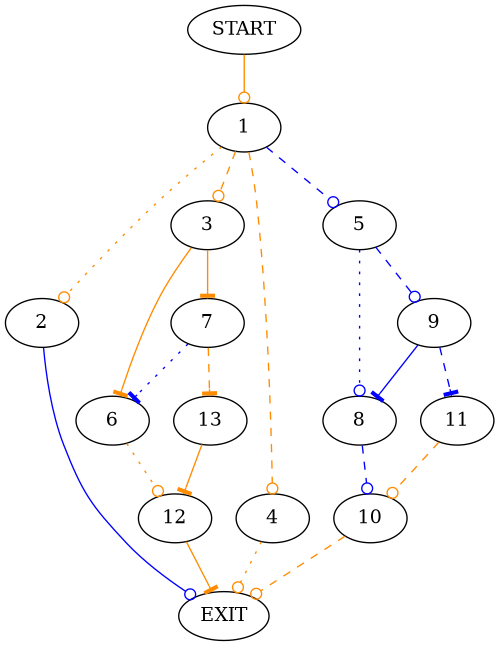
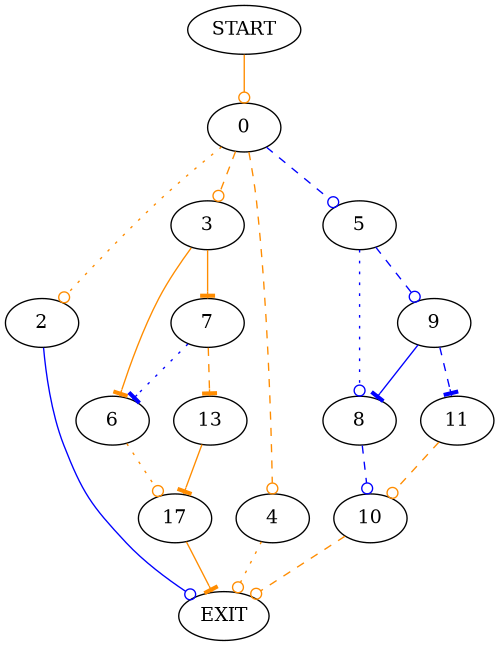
node "1": label "1" -> "0"
node "12": label "12" -> "17"
